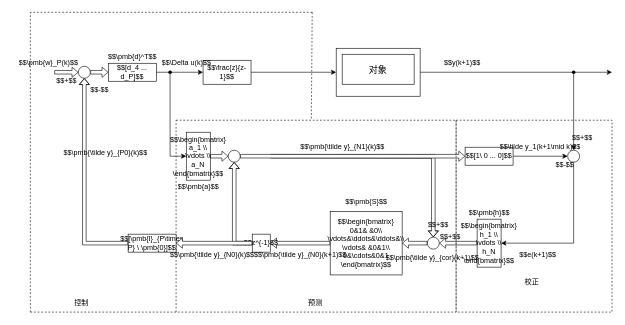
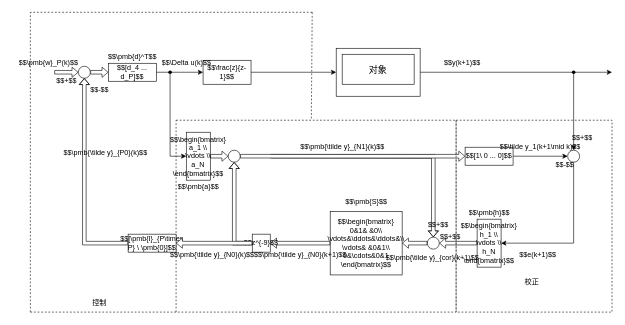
node "$$z^{-1}$$": label "$$z^{-1}$$" -> "$$z^{-9}$$"
node "控制": moved (81, 303) -> (99, 303)
node "预测": removed
